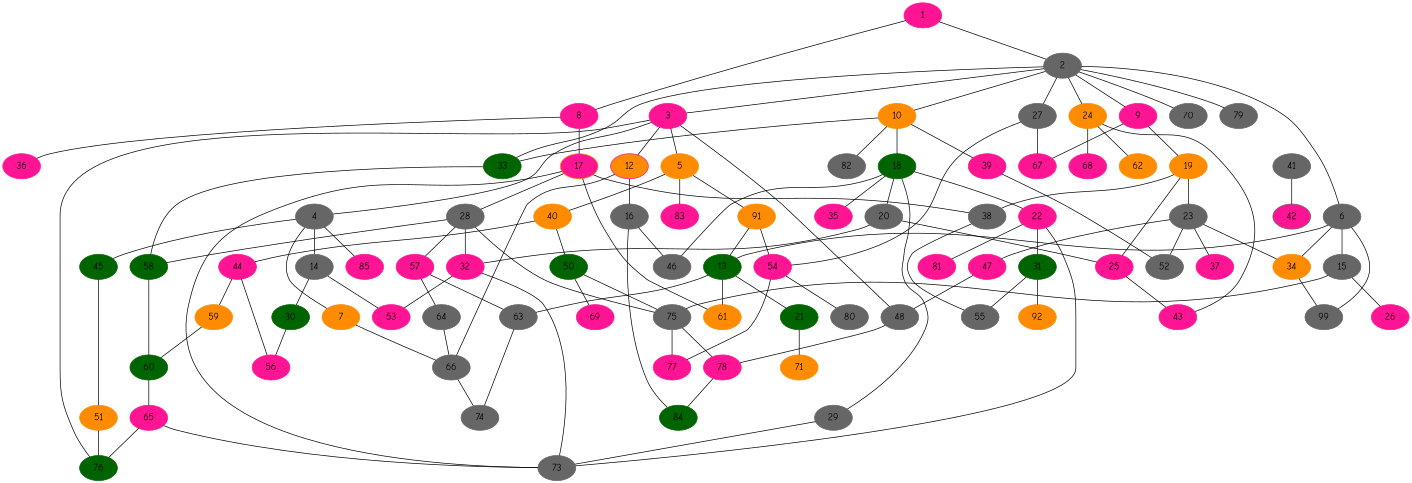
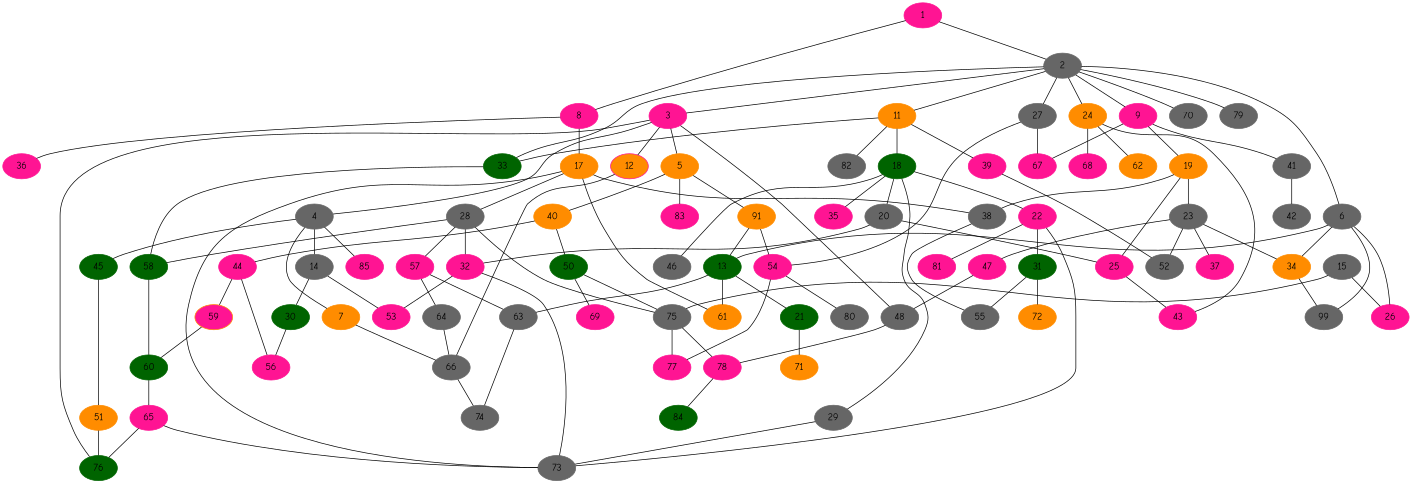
node "10": label "10" -> "11"
edge "9" -- "41": added
node "17": fillcolor deeppink -> darkorange
node "16": removed
node "42": fillcolor deeppink -> gray40
edge "6" -- "15": now "6" -- "26"
node "59": fillcolor darkorange -> deeppink
node "92": label "92" -> "72"
